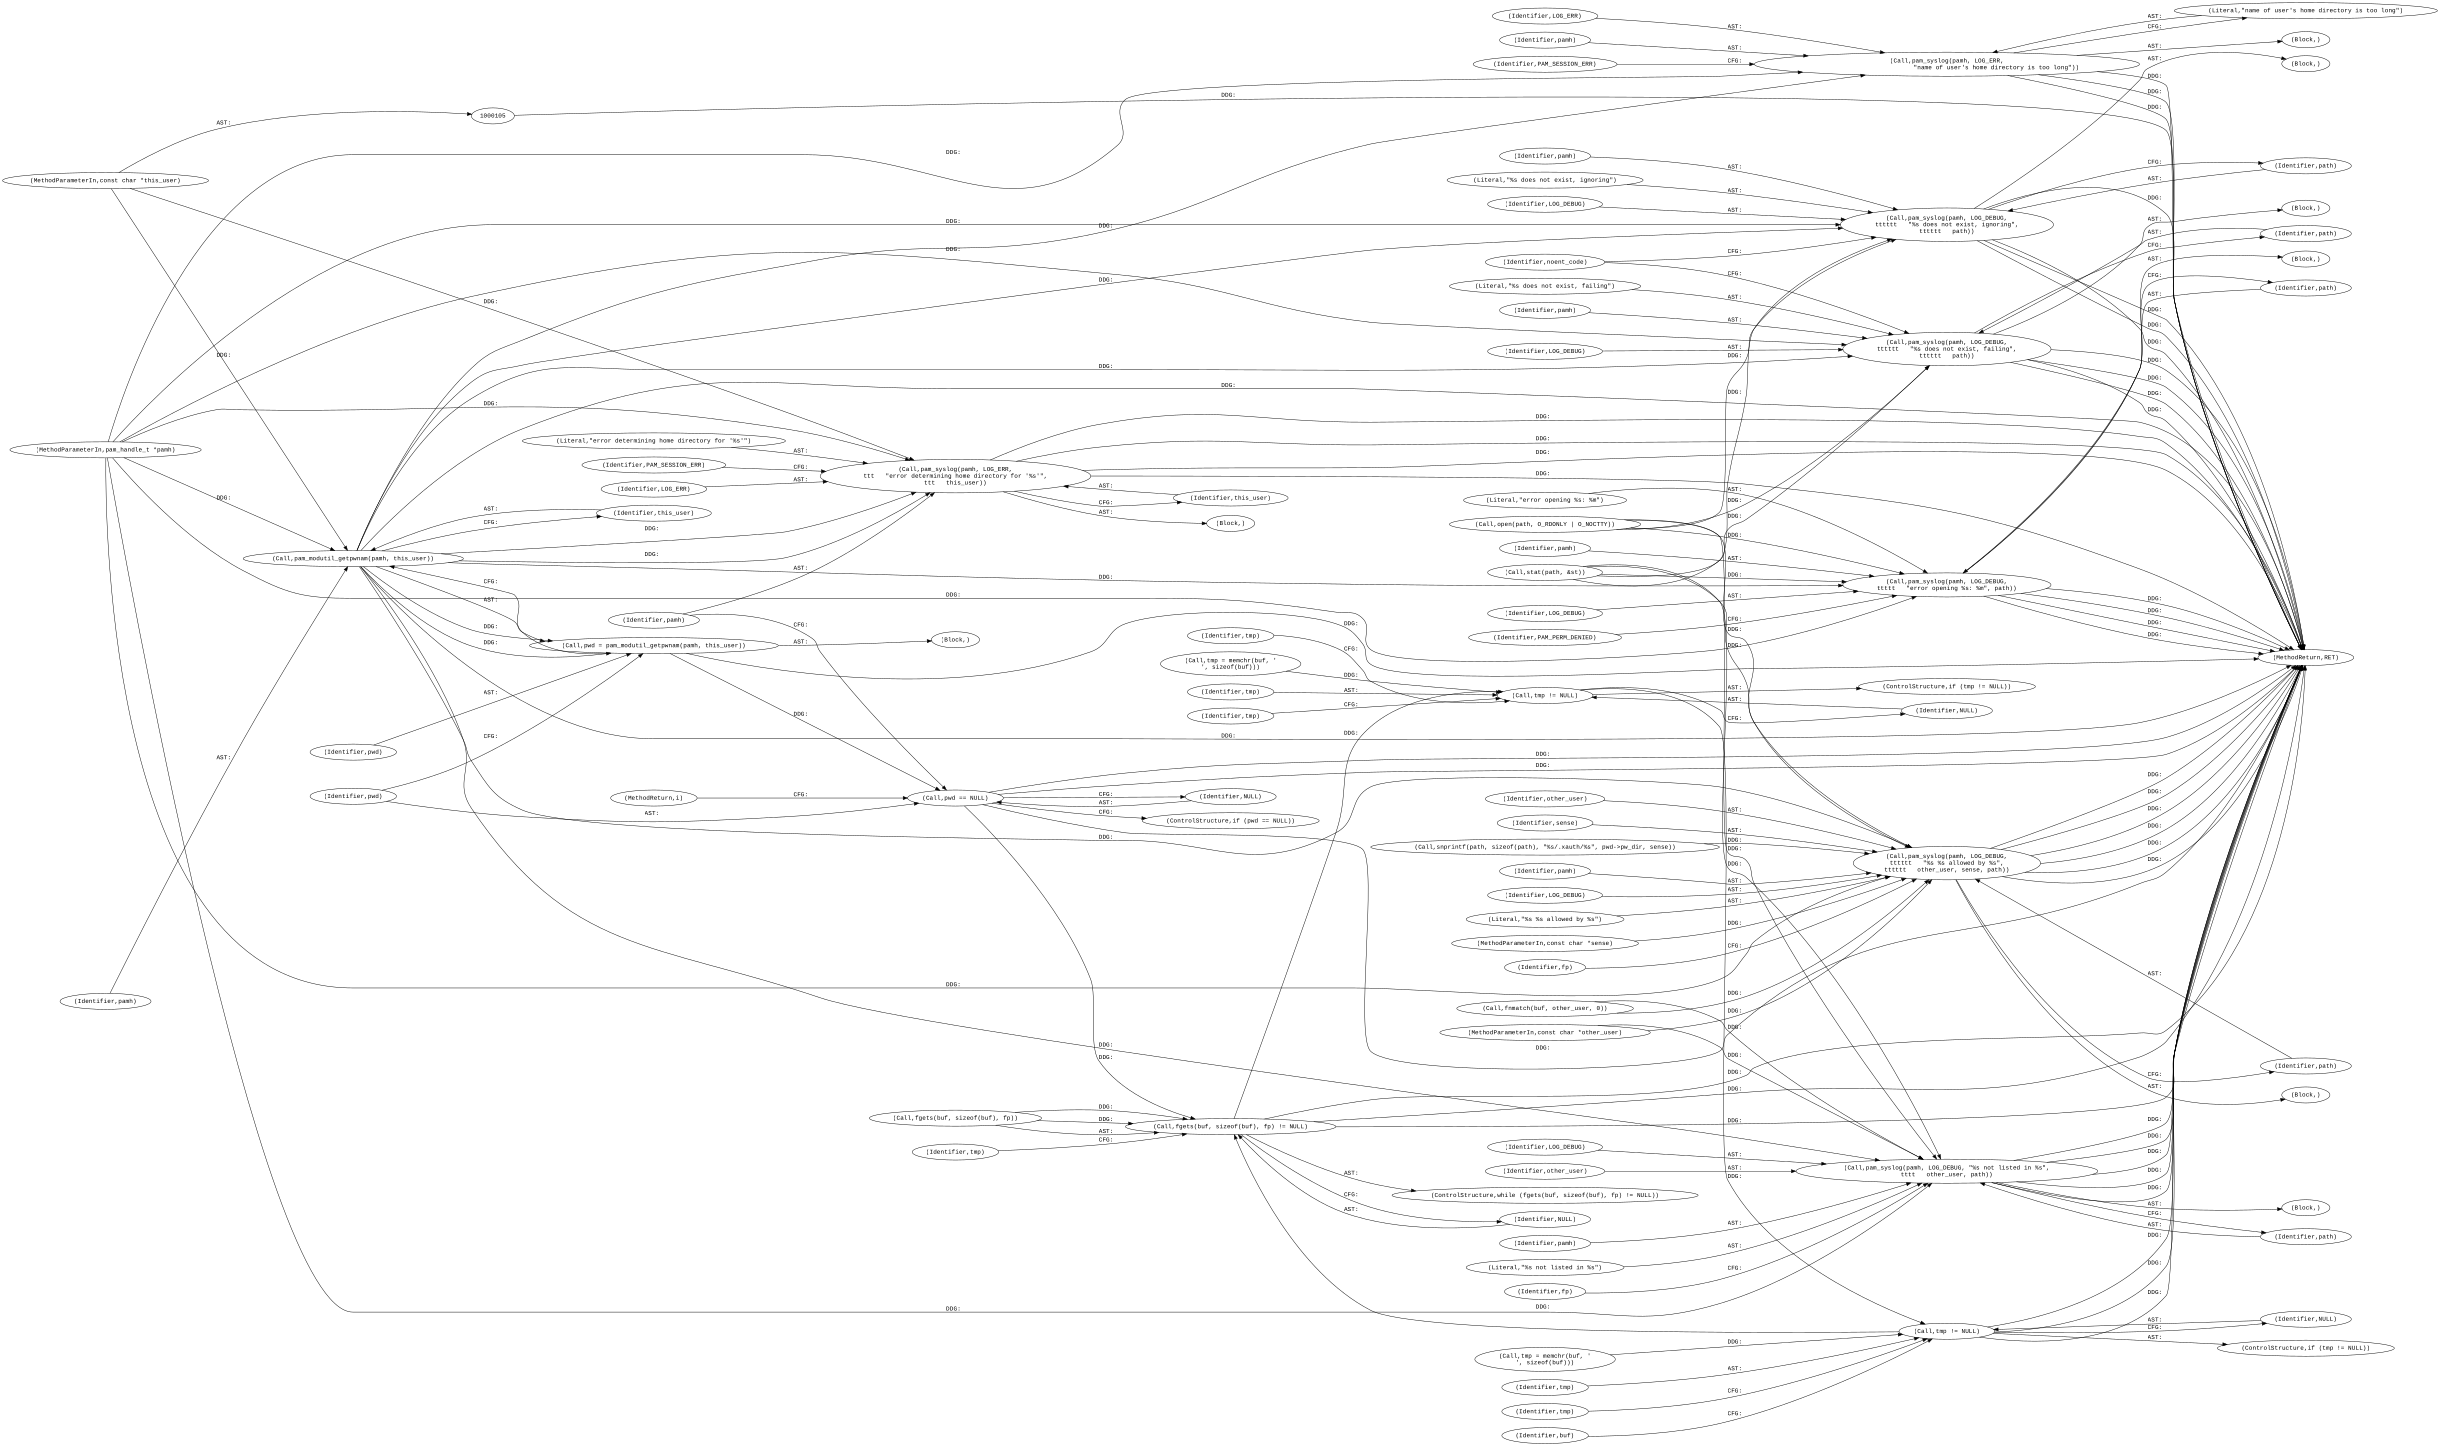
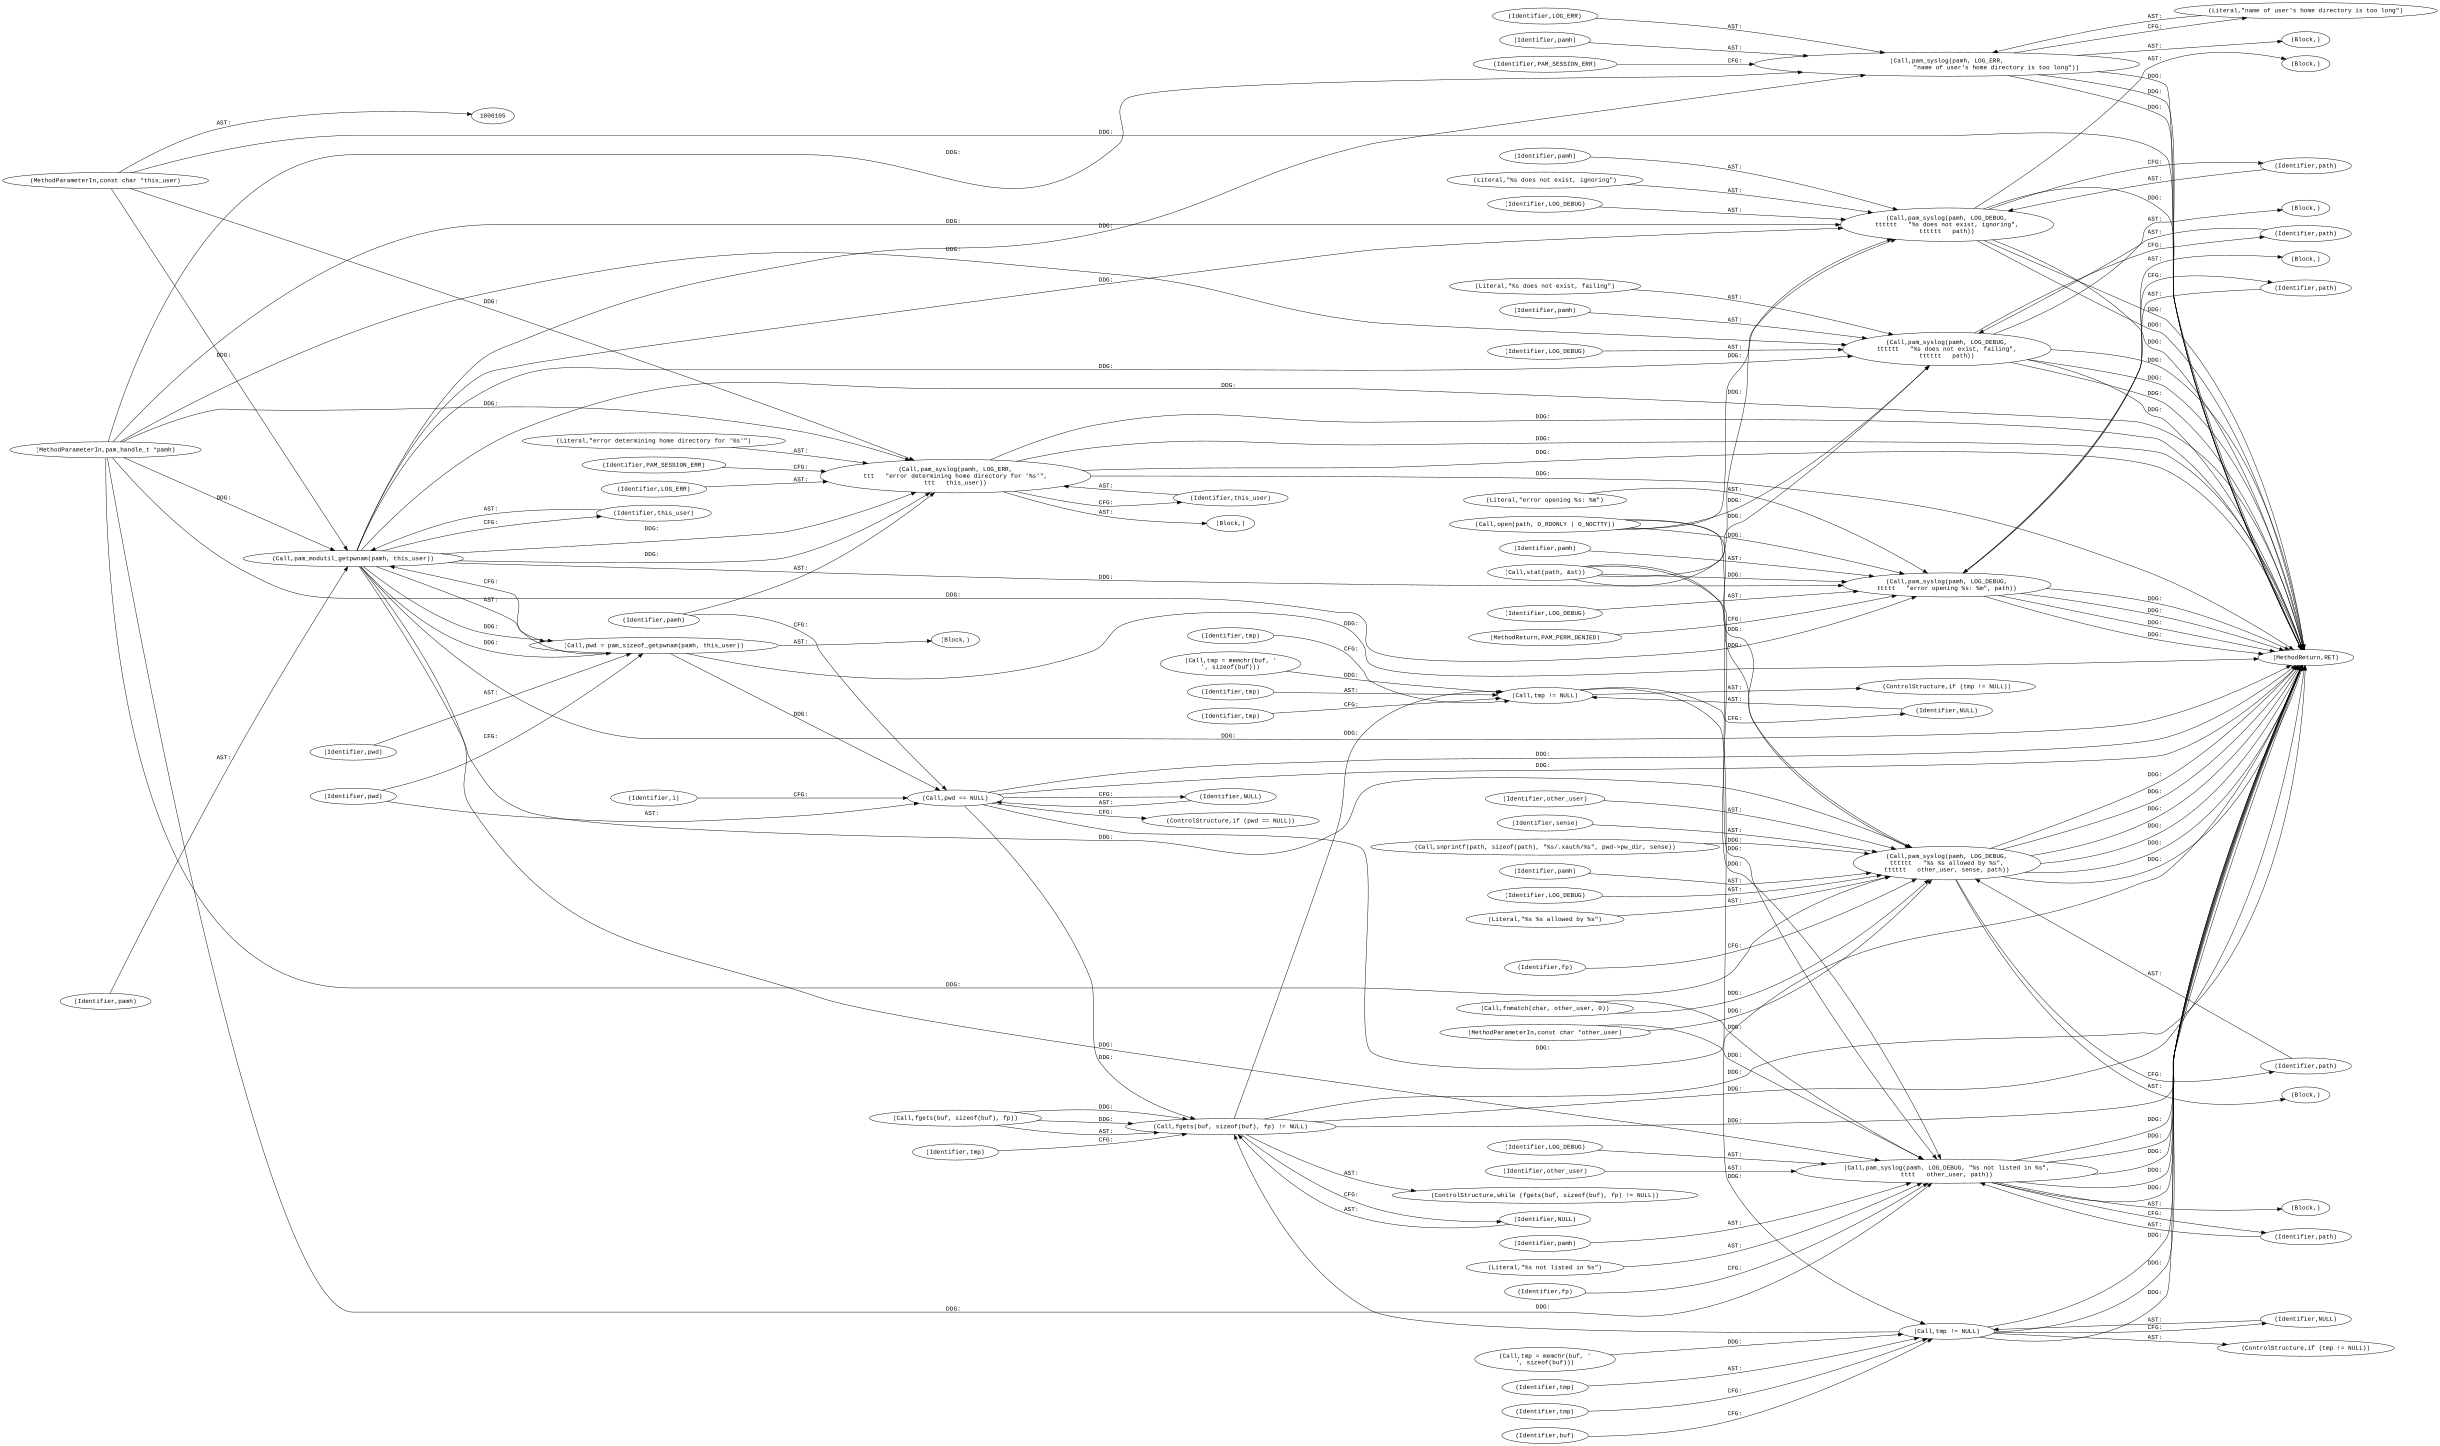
edge "1000105" -> "(MethodReturn,RET)": now "(MethodParameterIn,const char *this_user)" -> "(MethodReturn,RET)"
node "(Identifier,noent_code)": removed
node "(Identifier,PAM_PERM_DENIED)": label "(Identifier,PAM_PERM_DENIED)" -> "(MethodReturn,PAM_PERM_DENIED)"
node "(Call,pwd = pam_modutil_getpwnam(pamh, this_user))": label "(Call,pwd = pam_modutil_getpwnam(pamh, this_user))" -> "(Call,pwd = pam_sizeof_getpwnam(pamh, this_user))"
node "(MethodReturn,i)": label "(MethodReturn,i)" -> "(Identifier,i)"
node "(MethodParameterIn,const char *sense)": removed
node "(Call,fnmatch(buf, other_user, 0))": label "(Call,fnmatch(buf, other_user, 0))" -> "(Call,fnmatch(char, other_user, 0))"
